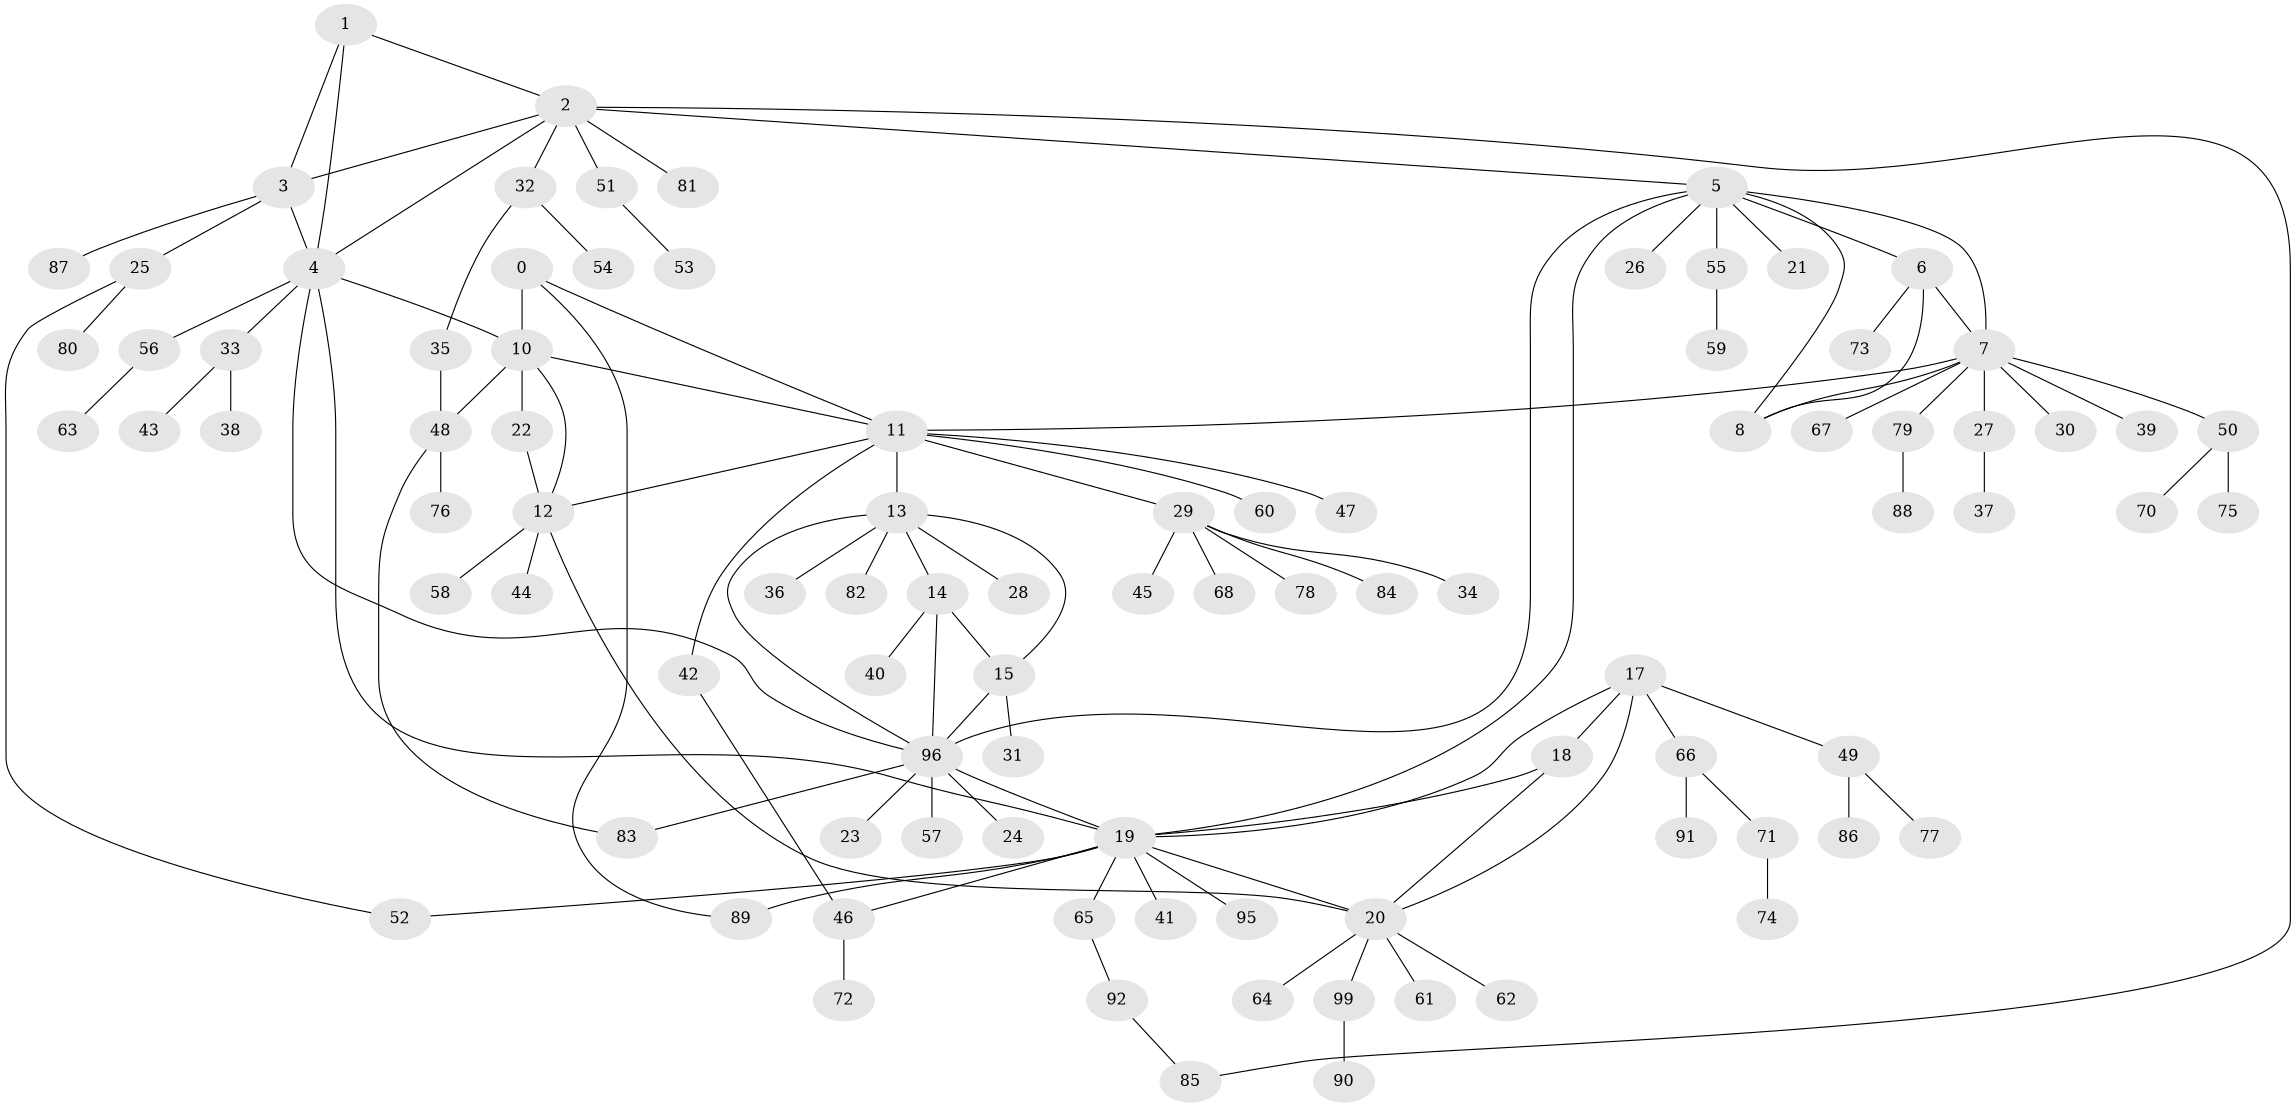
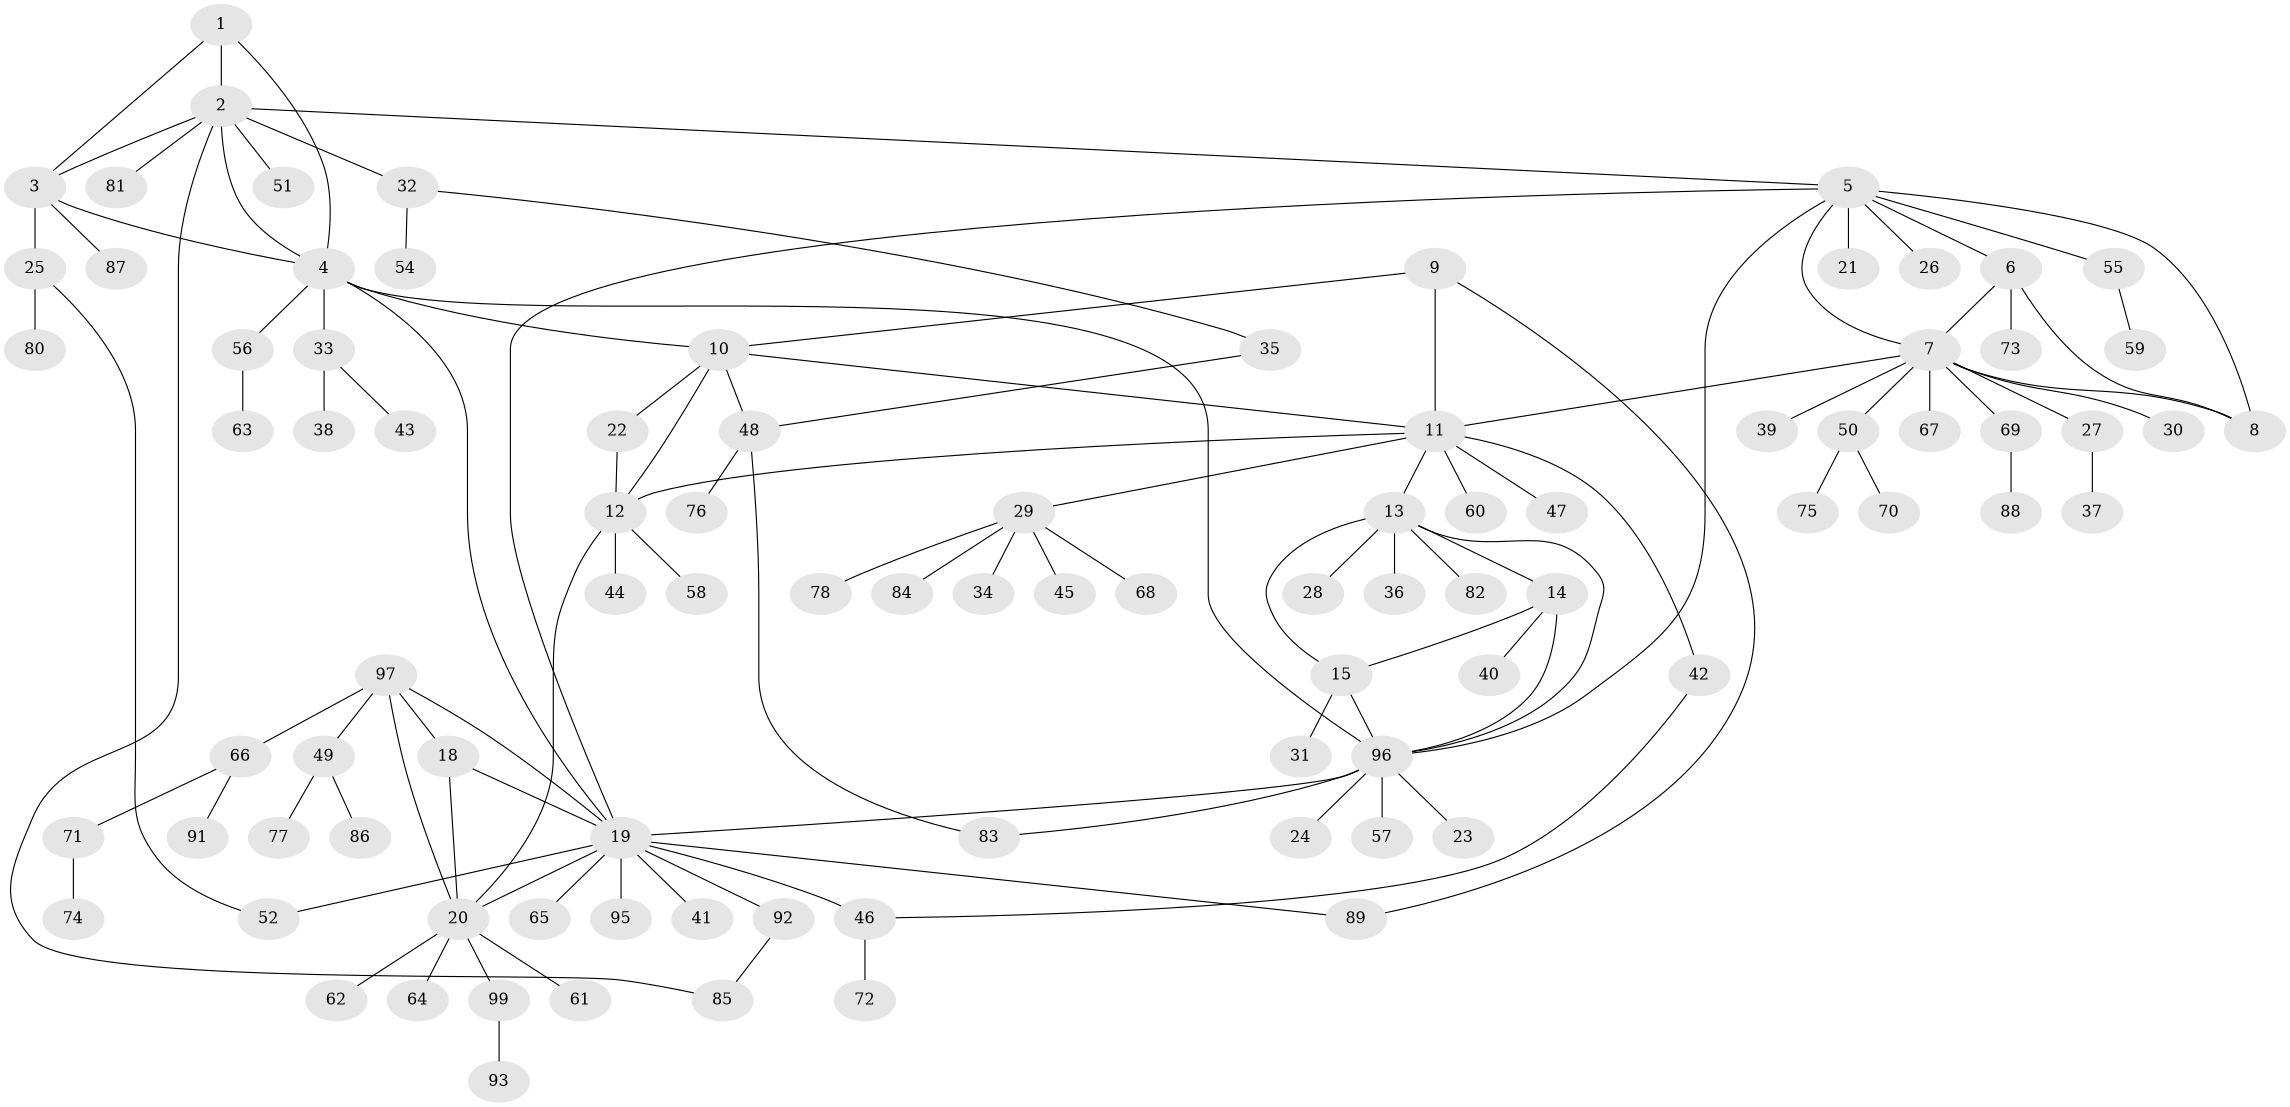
node "0": label "0" -> "9"
node "53": removed
node "79": label "79" -> "69"
node "17": label "17" -> "97"
edge "65" -- "92": now "19" -- "92"
node "90": label "90" -> "93"
